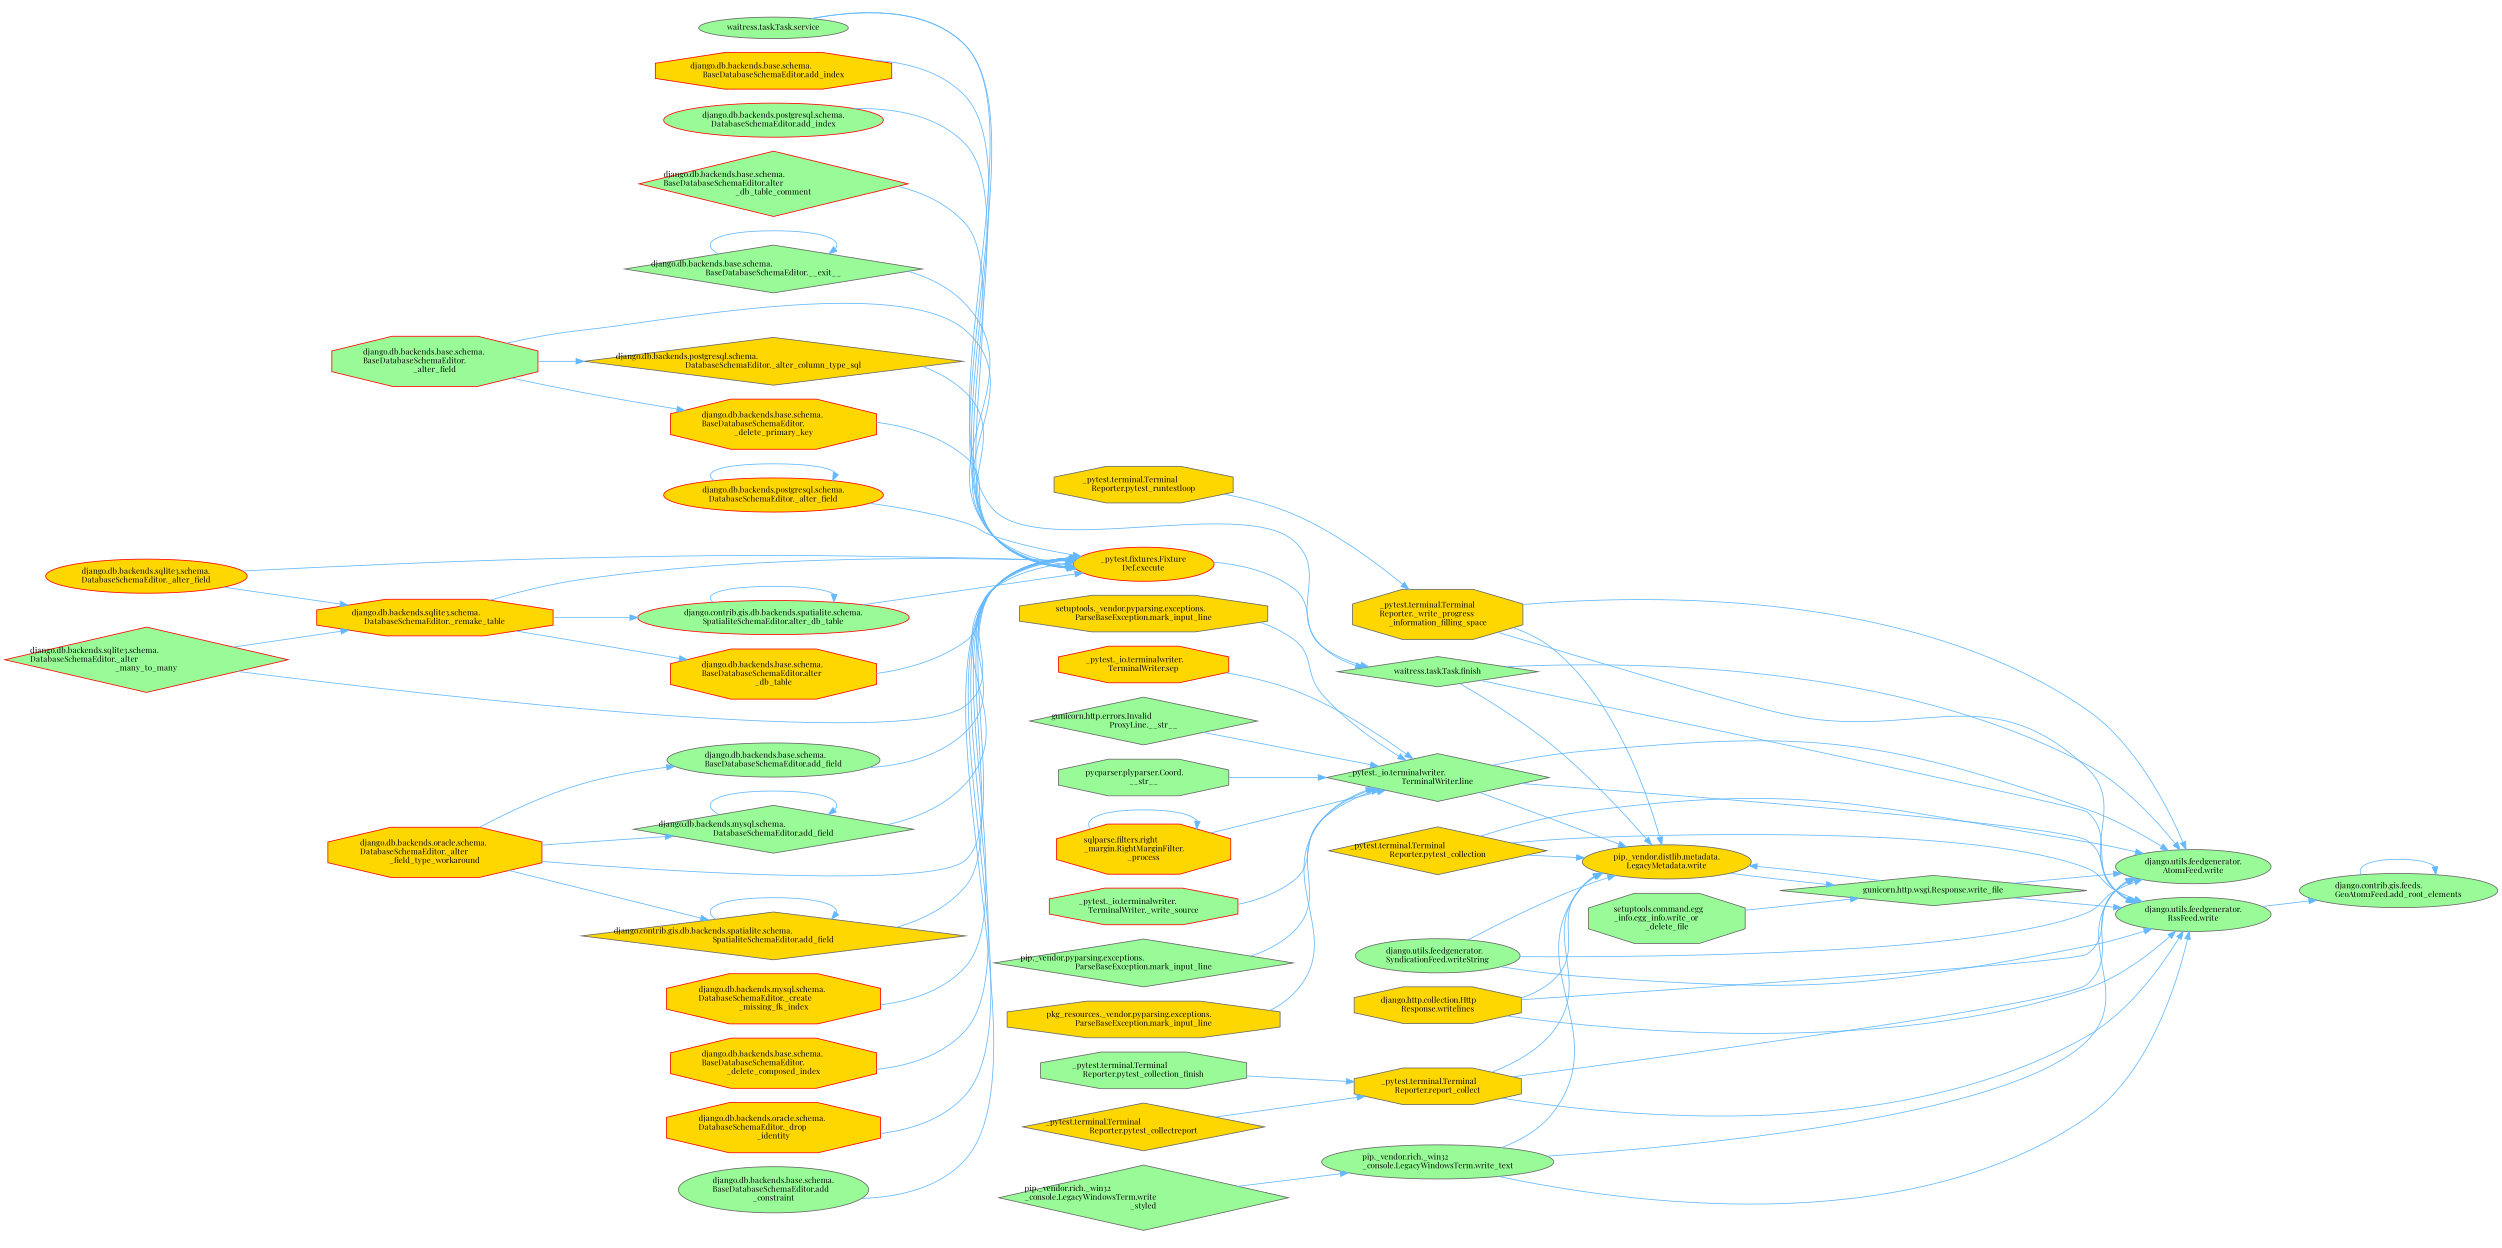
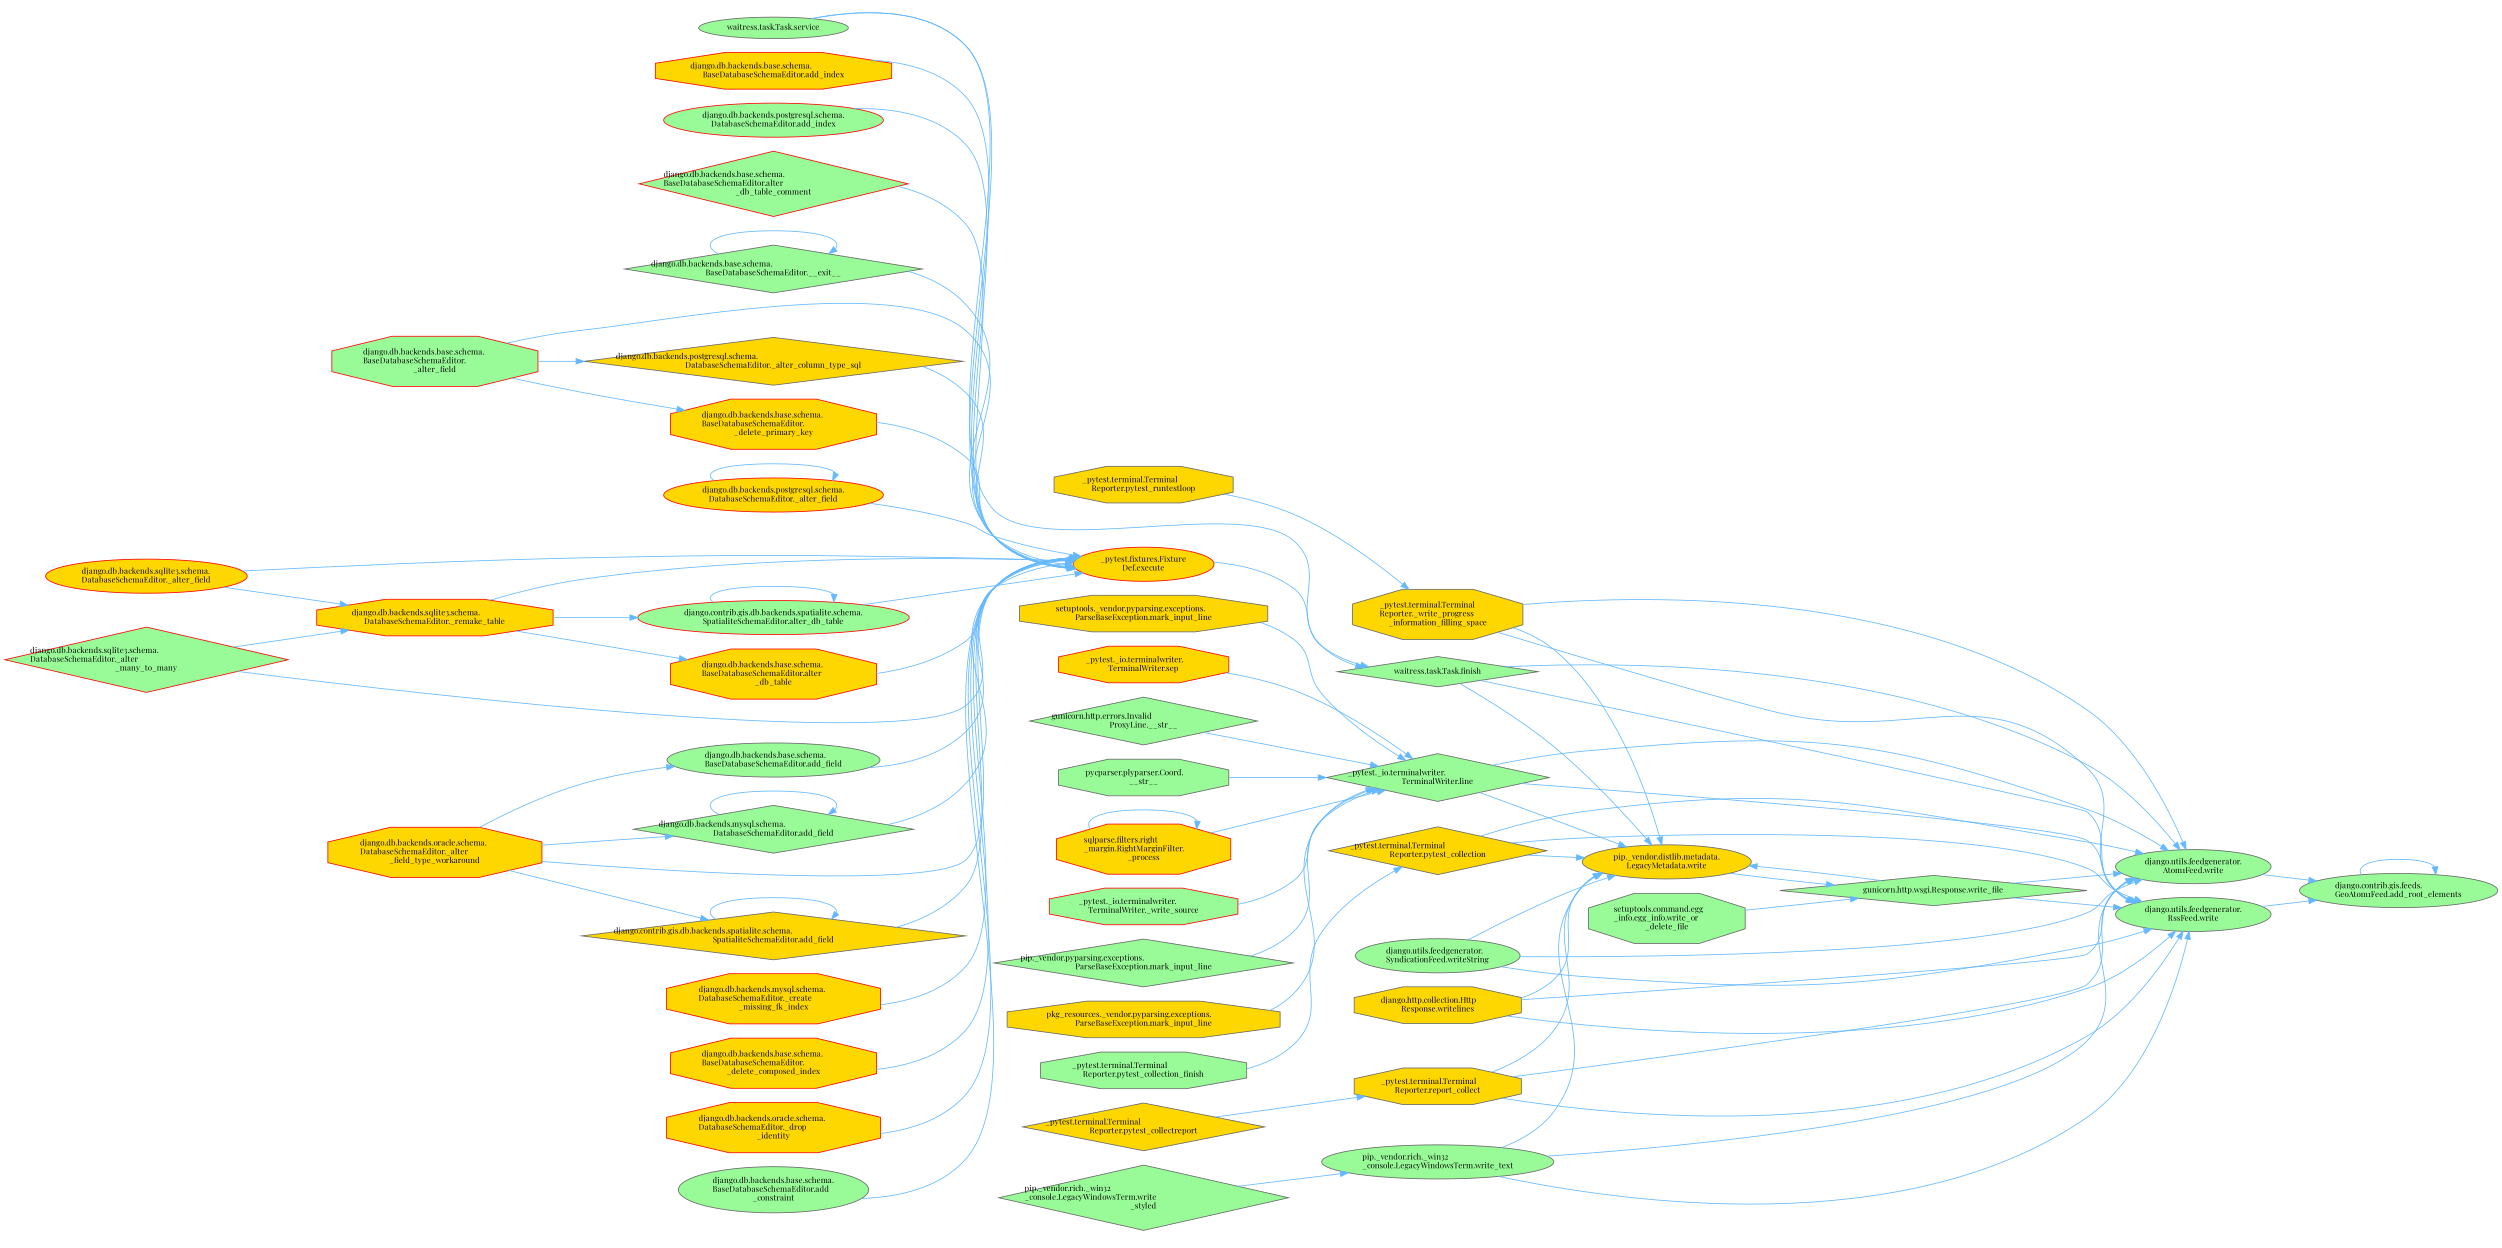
edge "django.utils.feedgenerator. Atom1Feed.write" -> "django.contrib.gis.feeds. GeoAtom1Feed.add_root_elements": added
edge "_pytest.terminal.Terminal Reporter.pytest_collection_finish" -> "_pytest.terminal.Terminal Reporter.report_collect": now "_pytest.terminal.Terminal Reporter.pytest_collection_finish" -> "_pytest.terminal.Terminal Reporter.pytest_collection"
